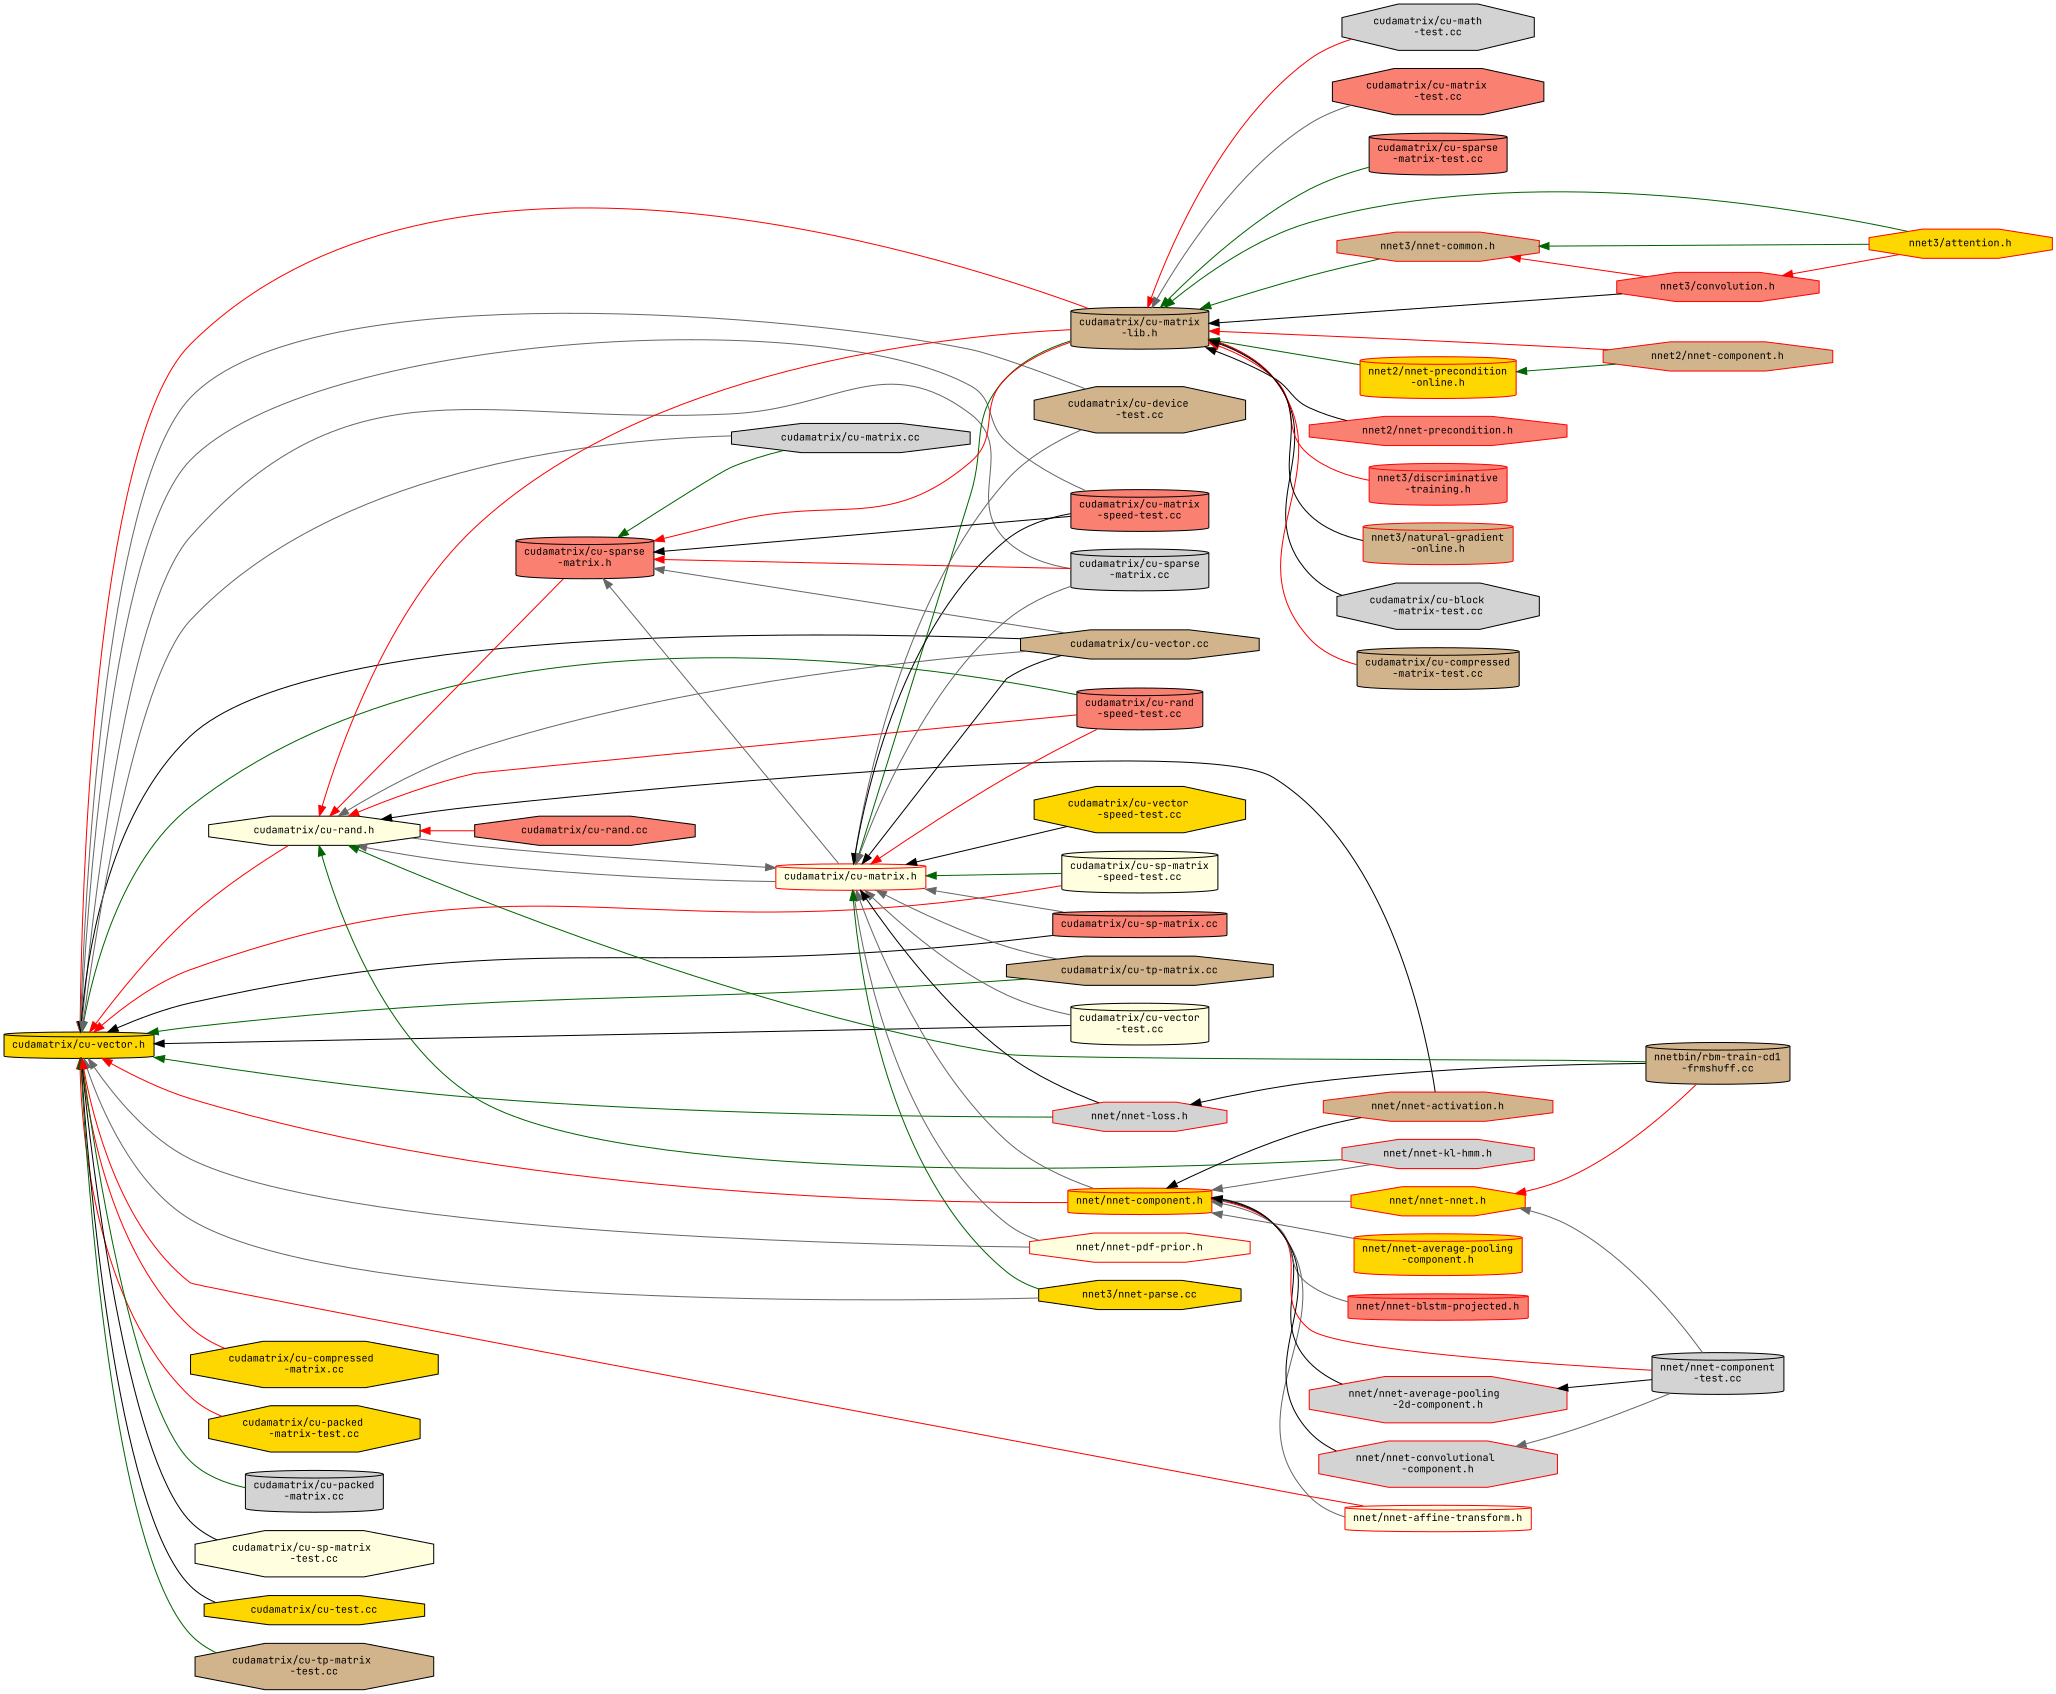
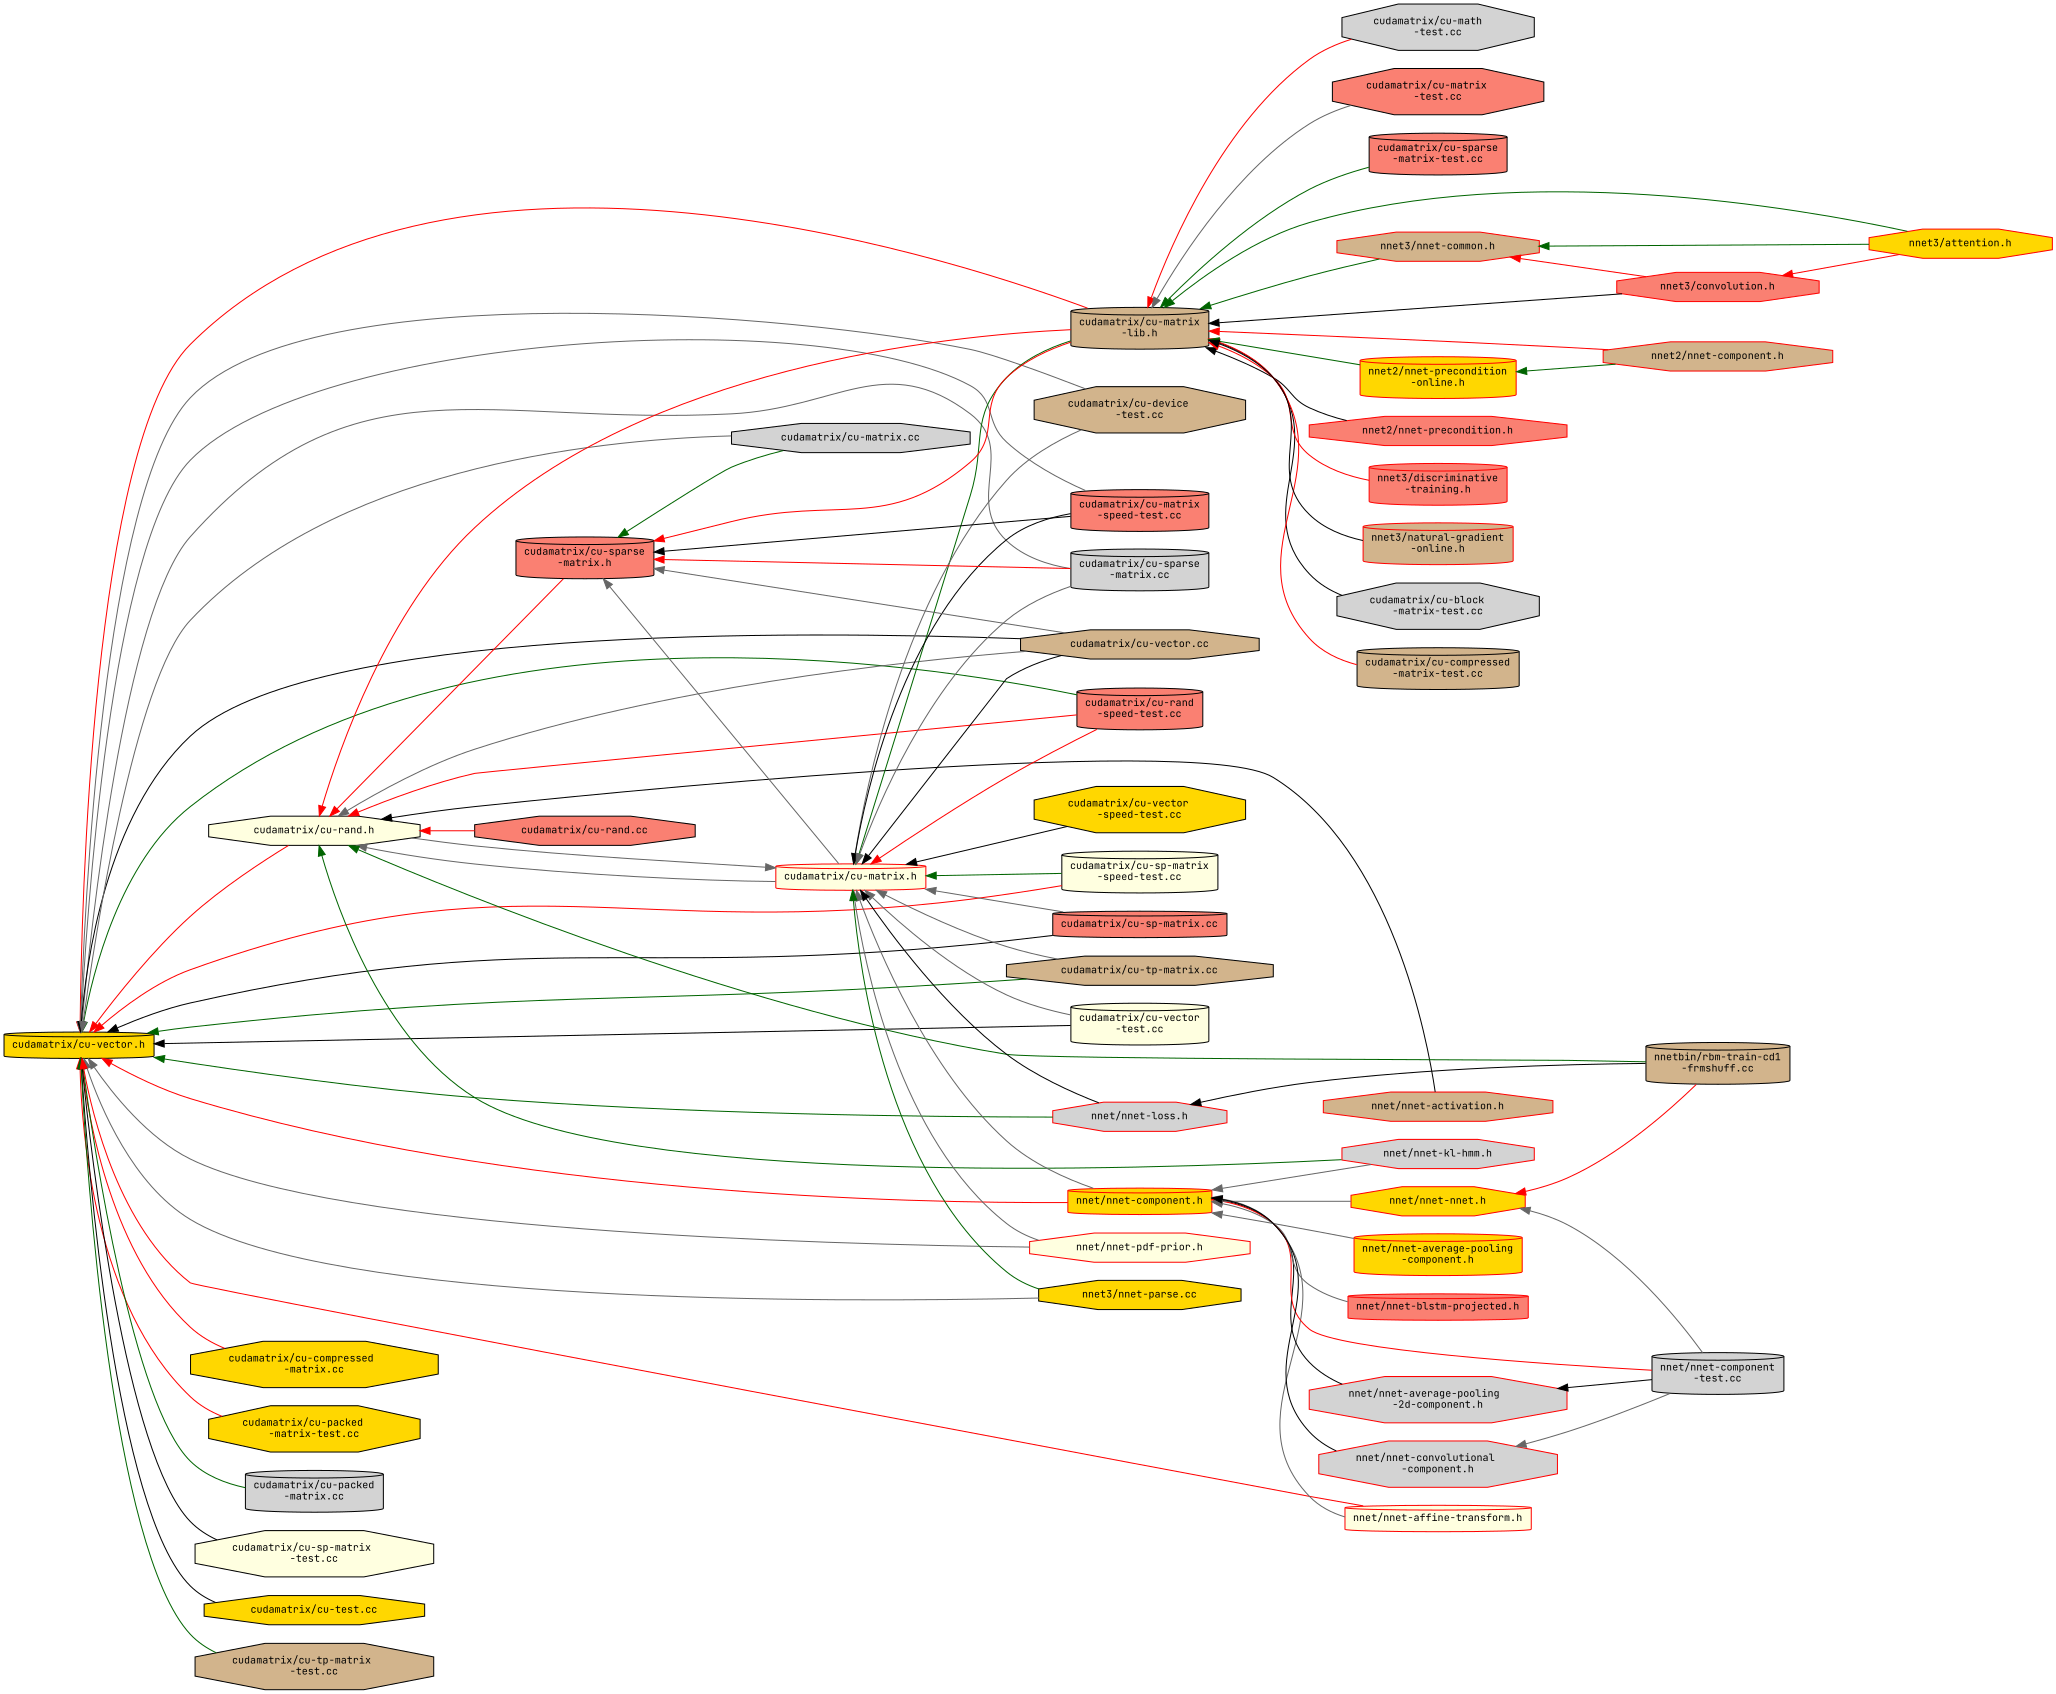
edge "nnet/nnet-activation.h" -> "nnet/nnet-component.h": removed
